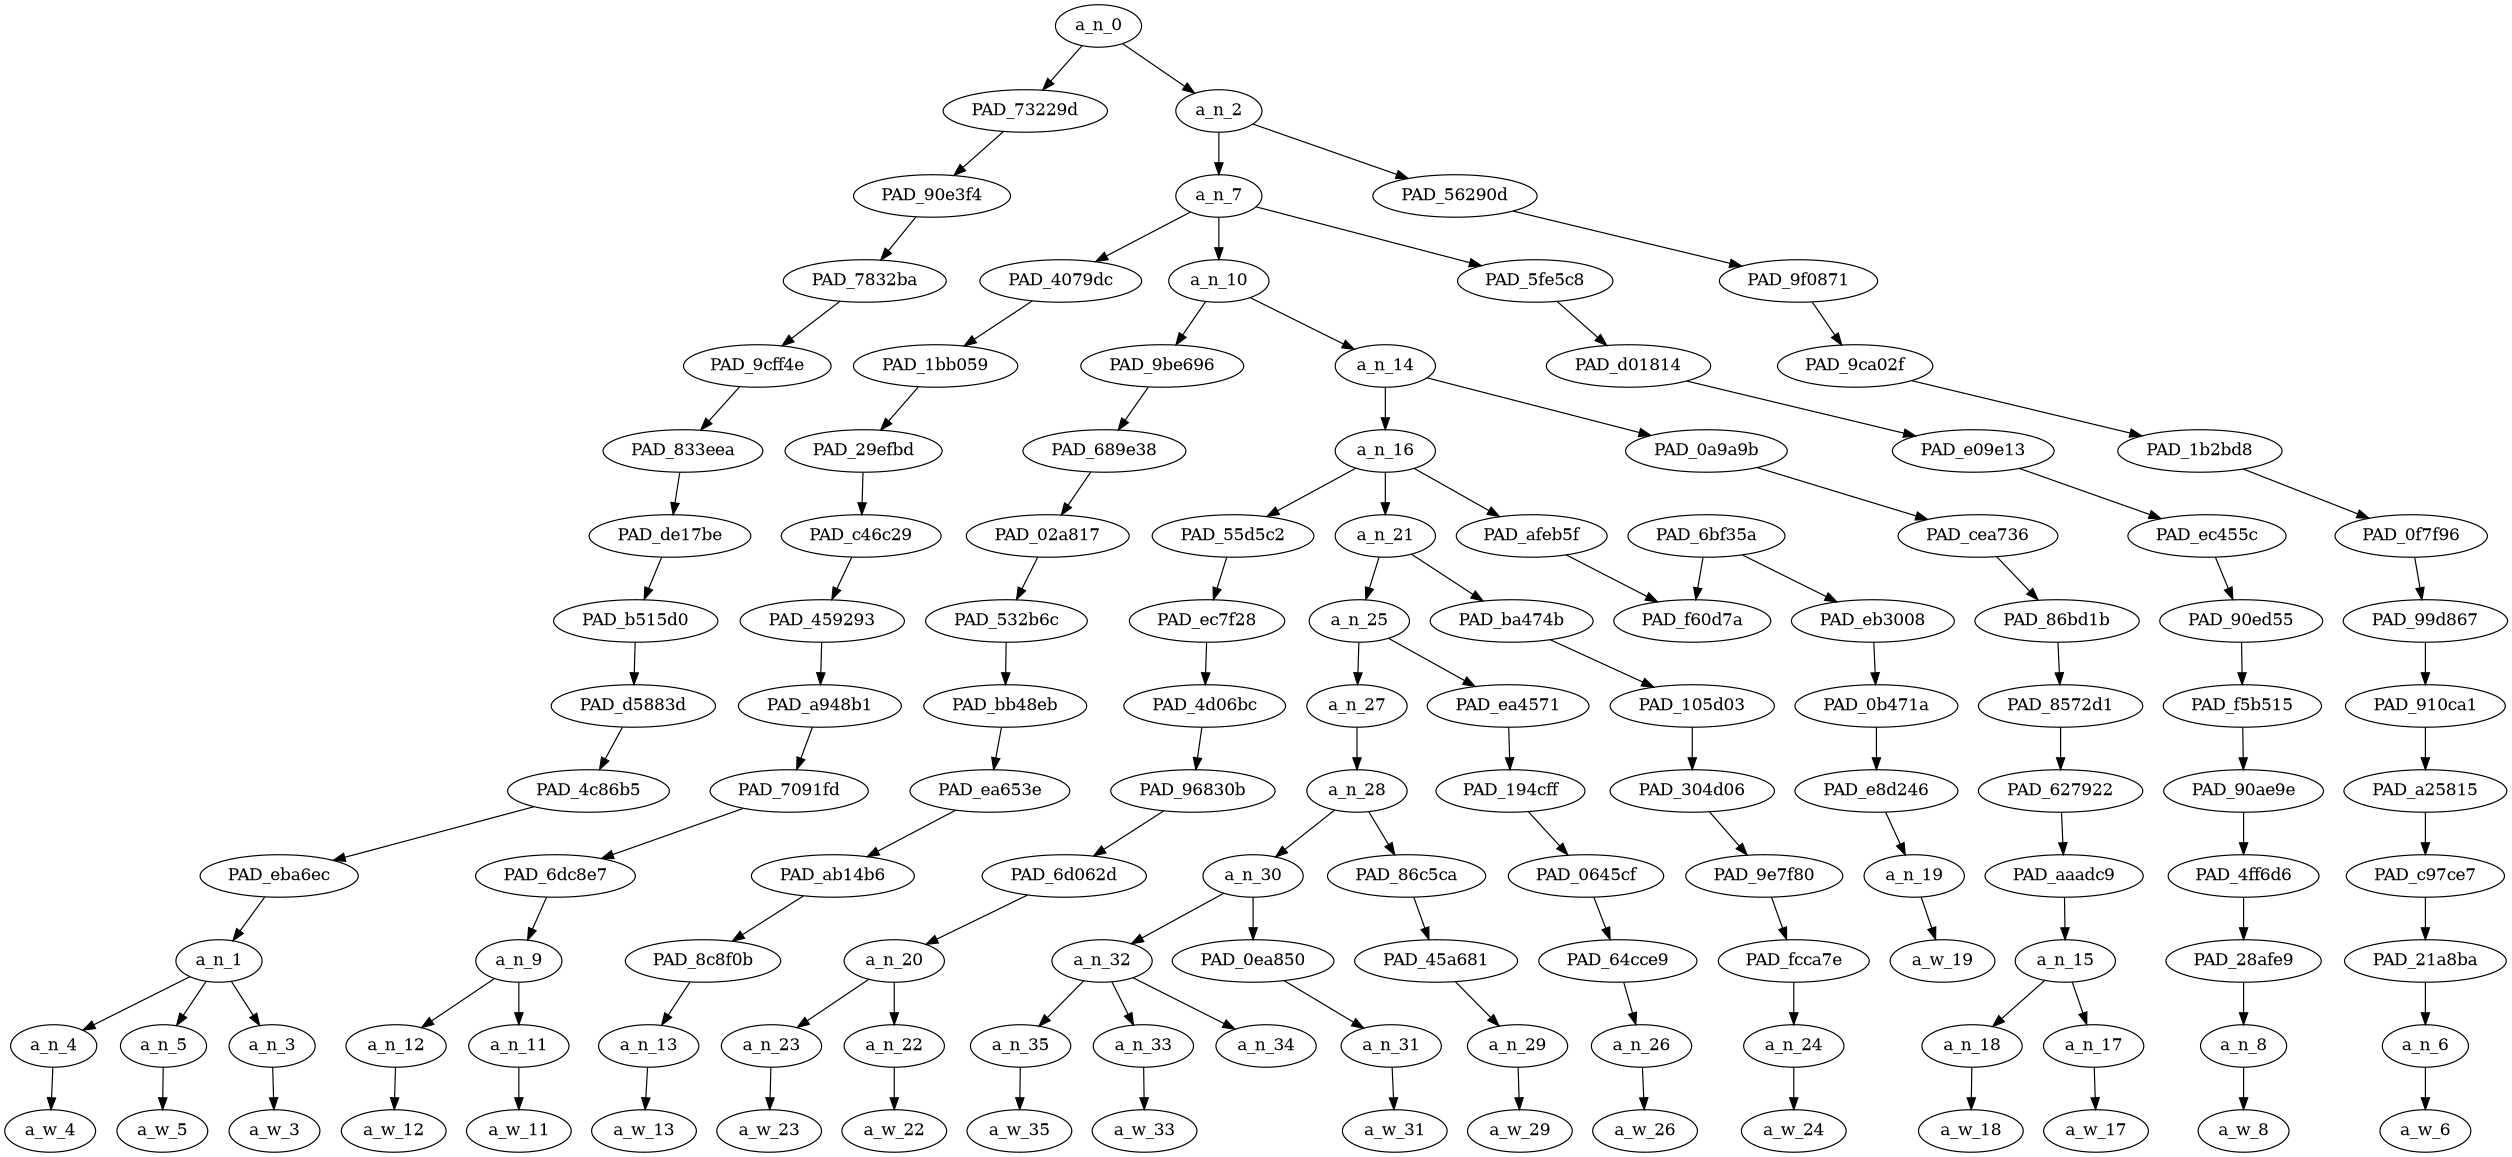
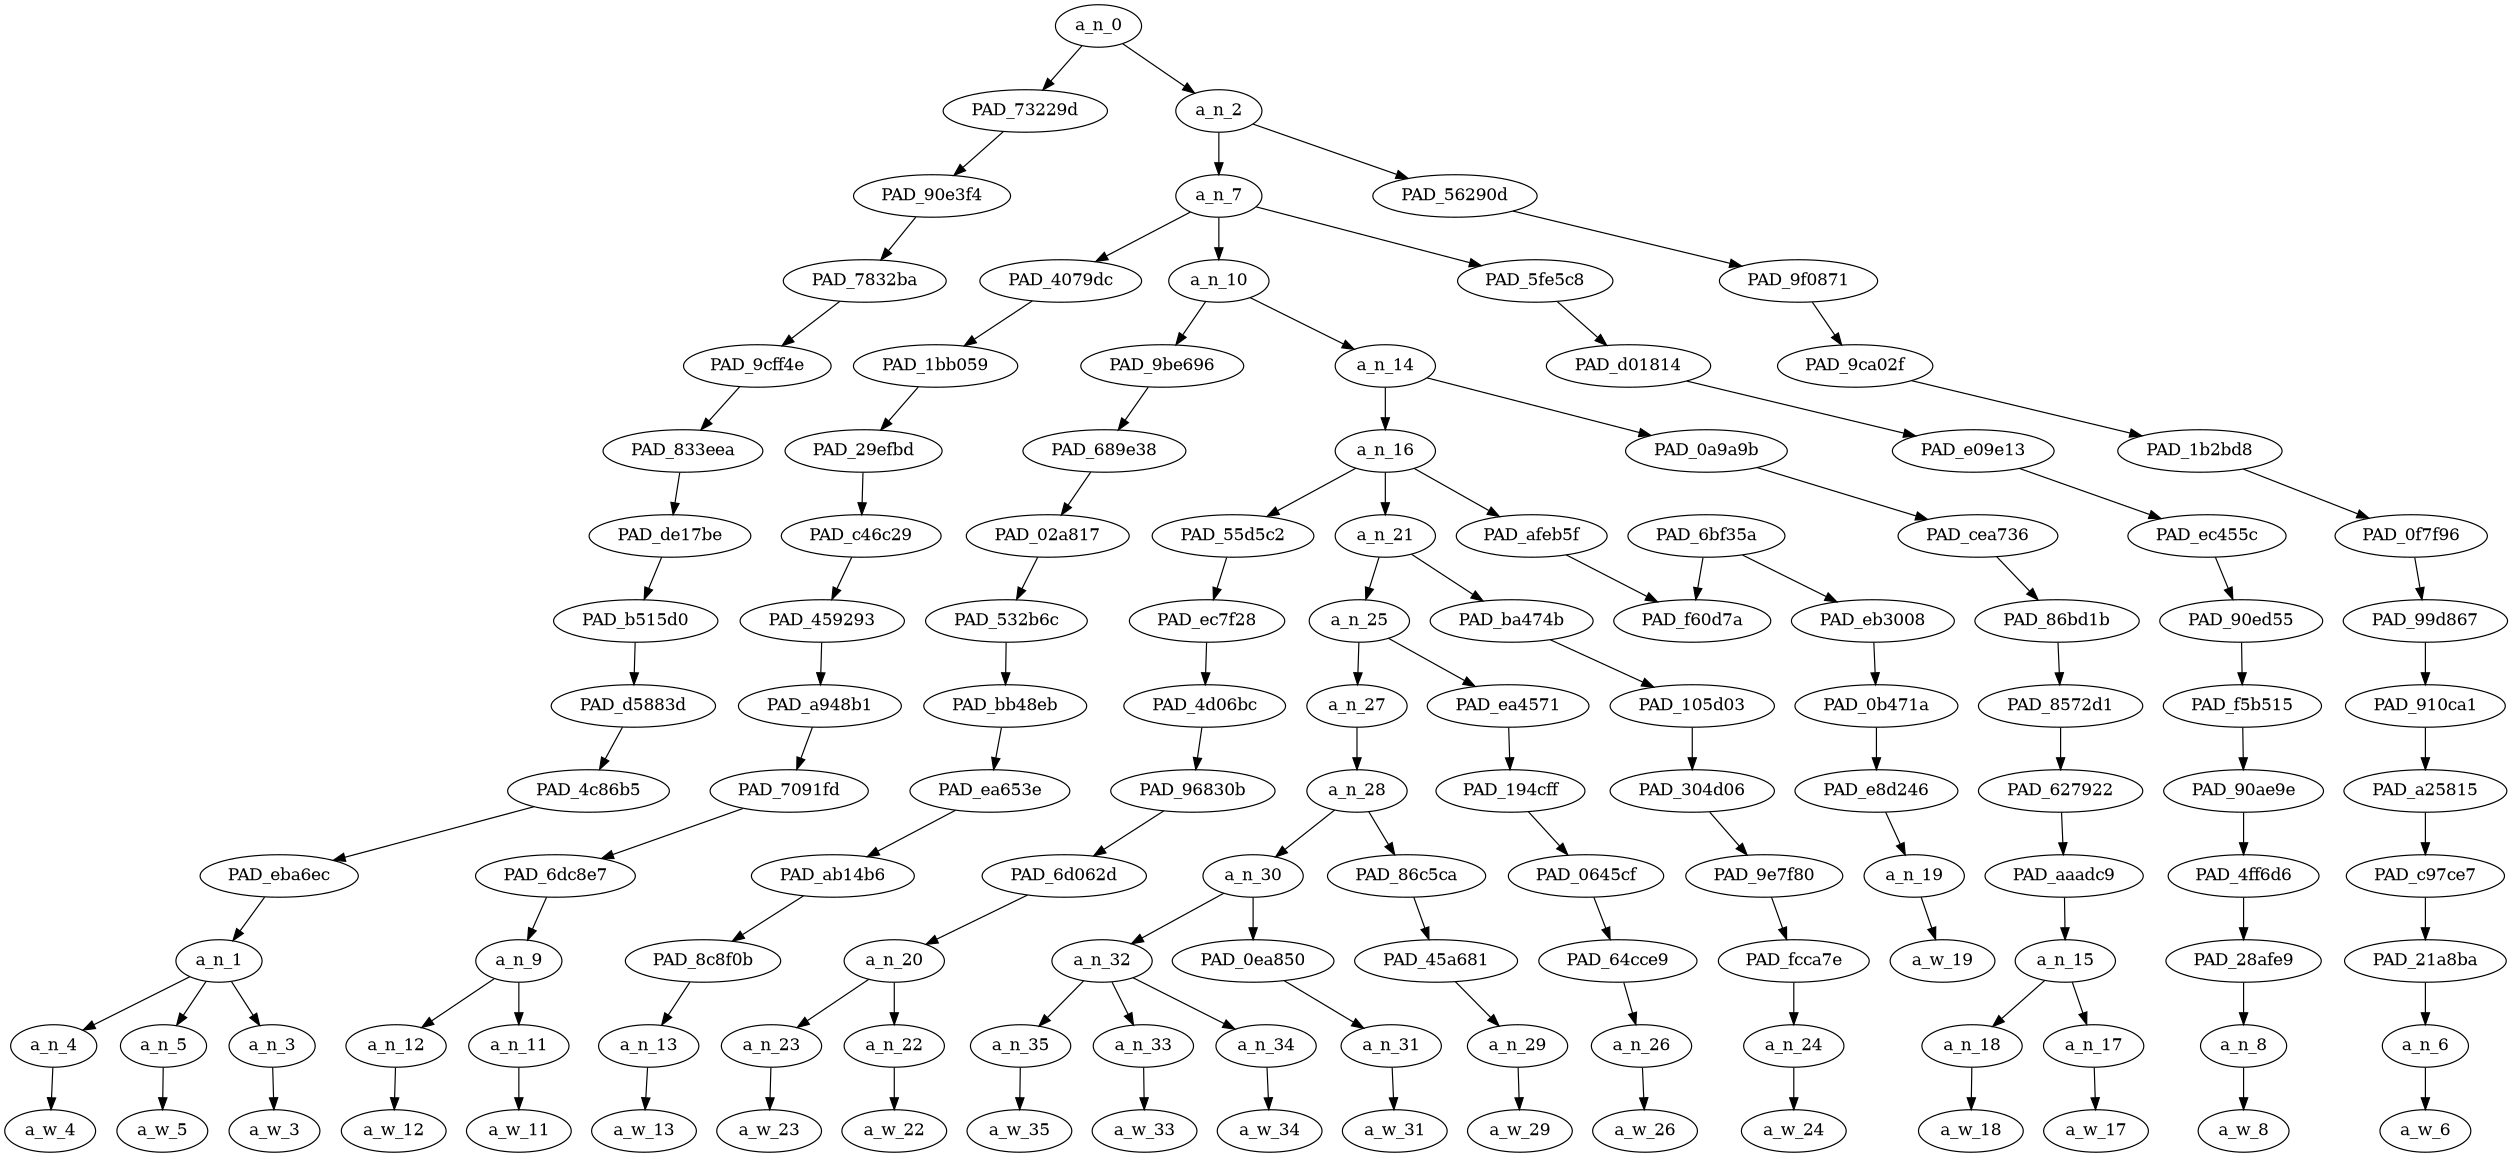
node "a_w_34": added
